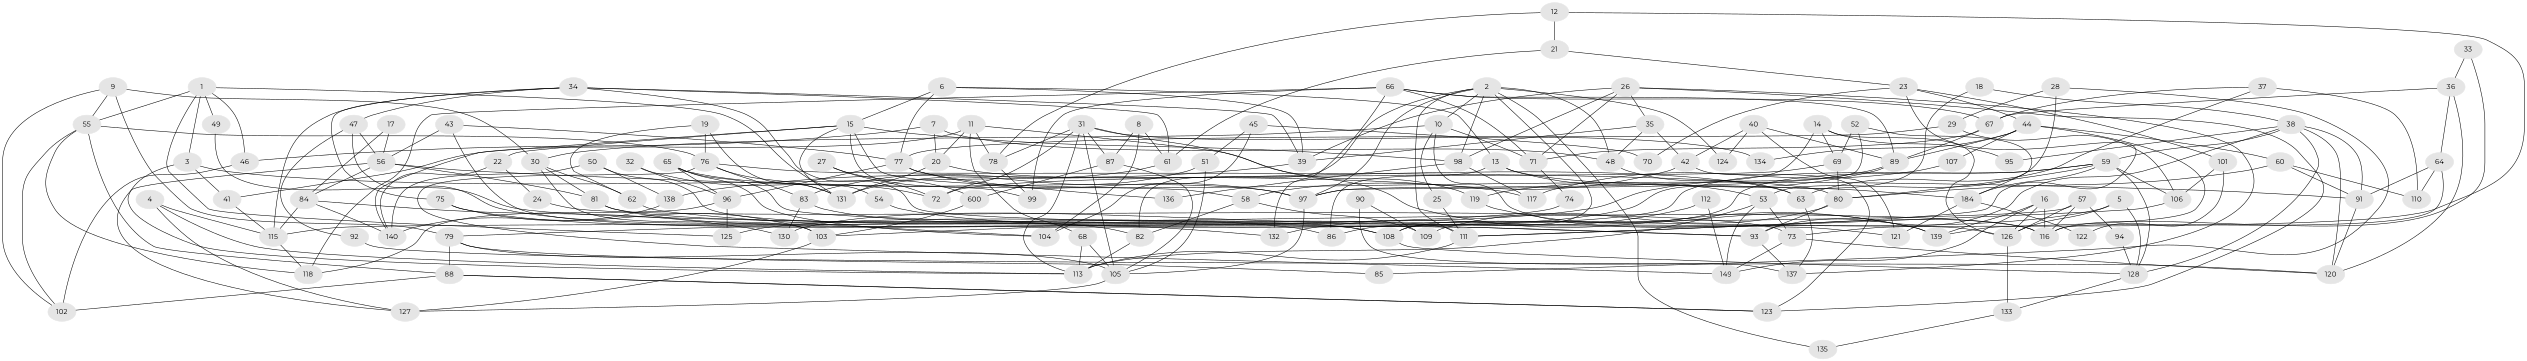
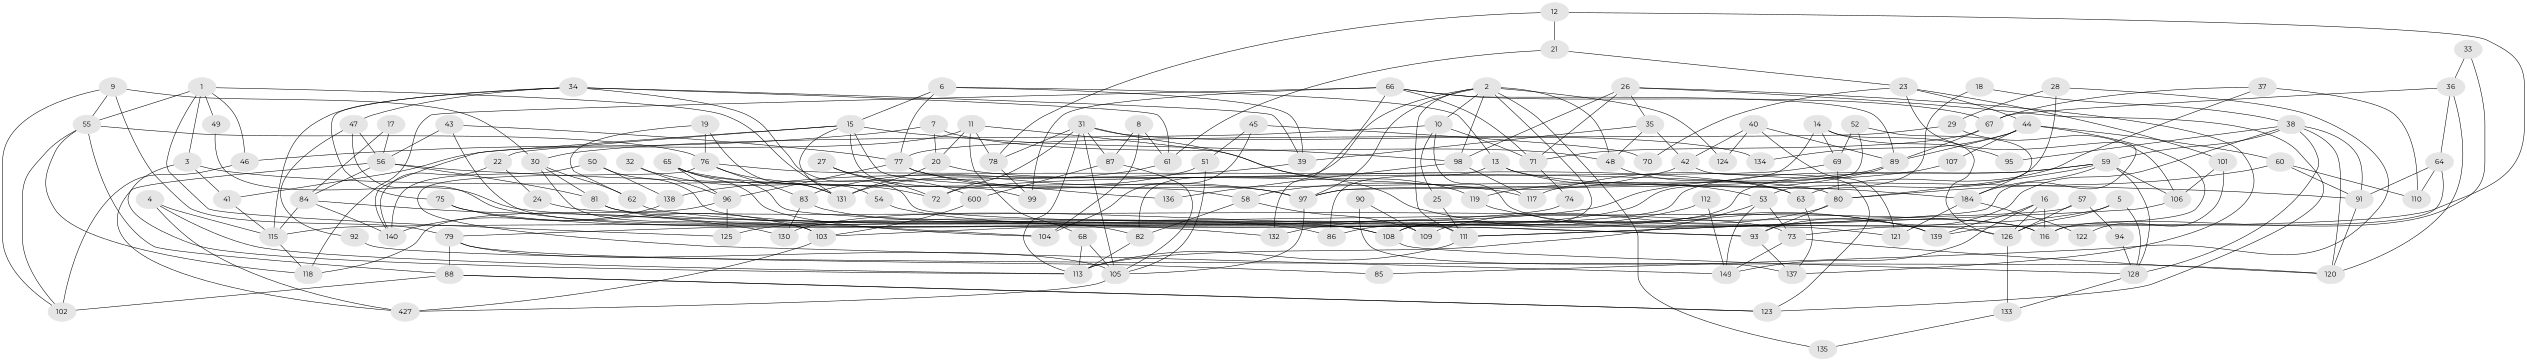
edge "26" -- "39": removed
edge "57" -- "116": removed
node "127": label "127" -> "427"
